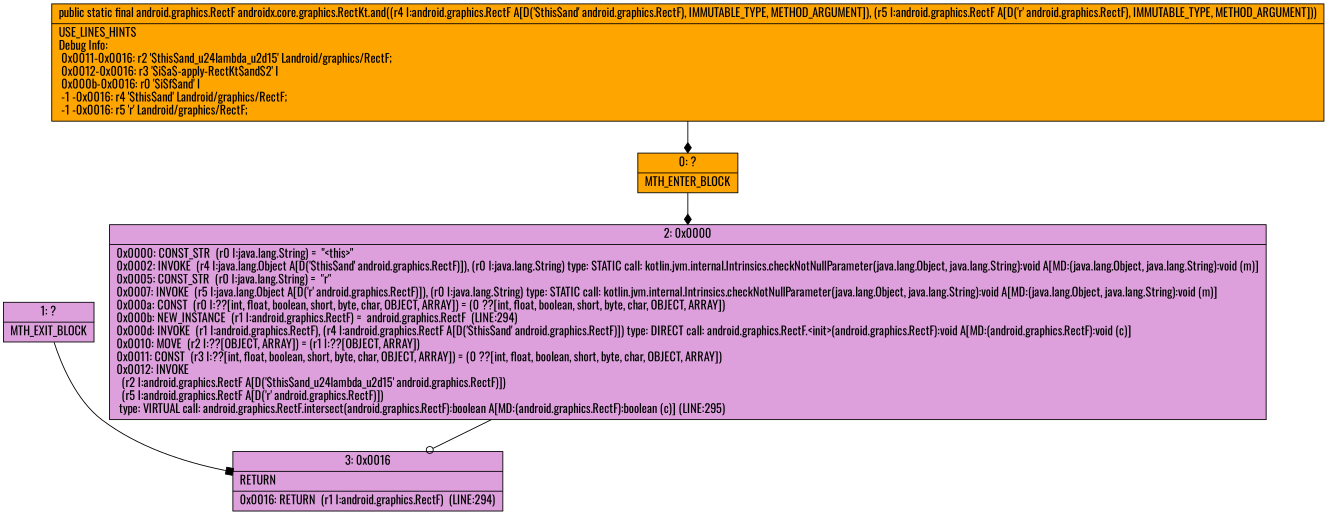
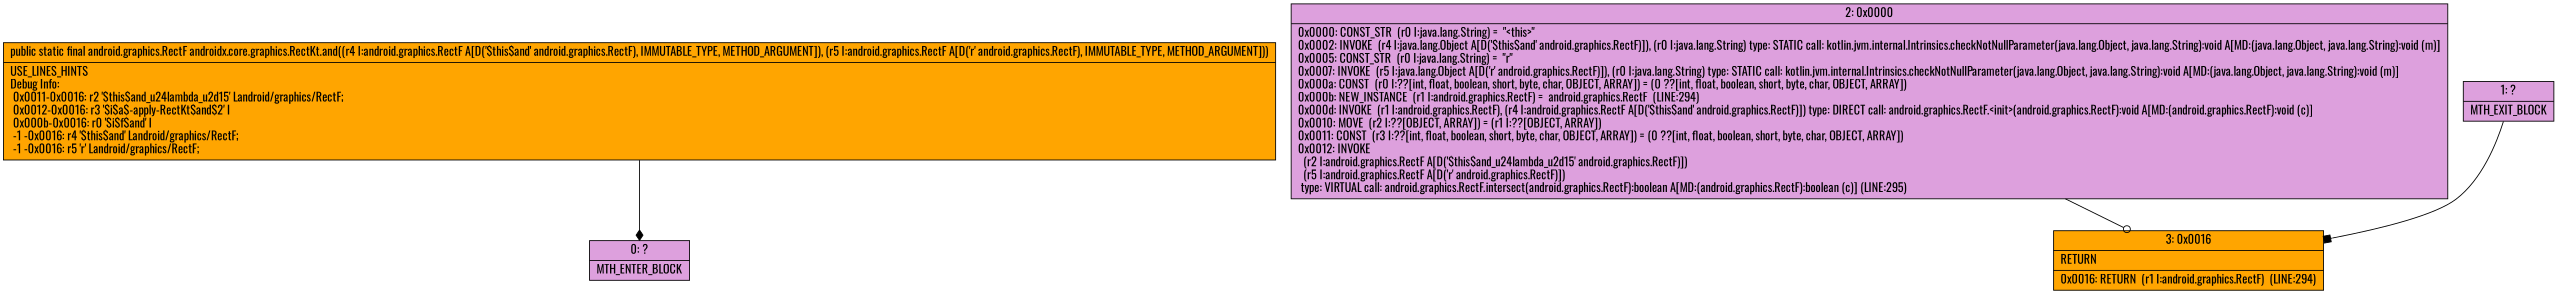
node "0: ?": fillcolor orange -> plum
edge "0: ?" -> "2: 0x0000": removed
node "3: 0x0016": fillcolor plum -> orange
